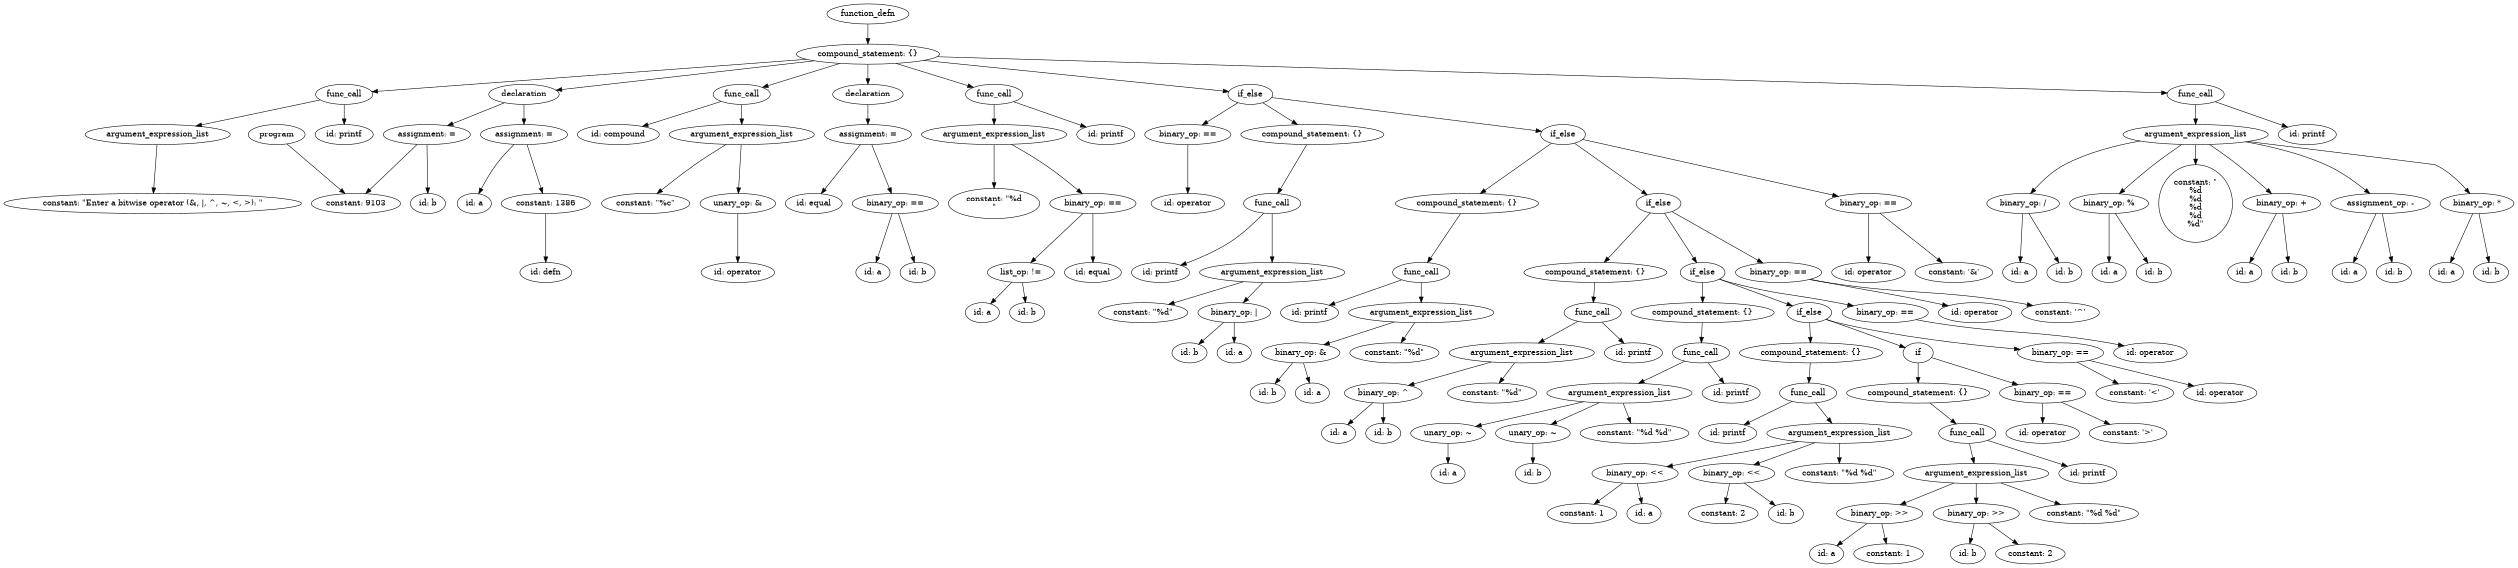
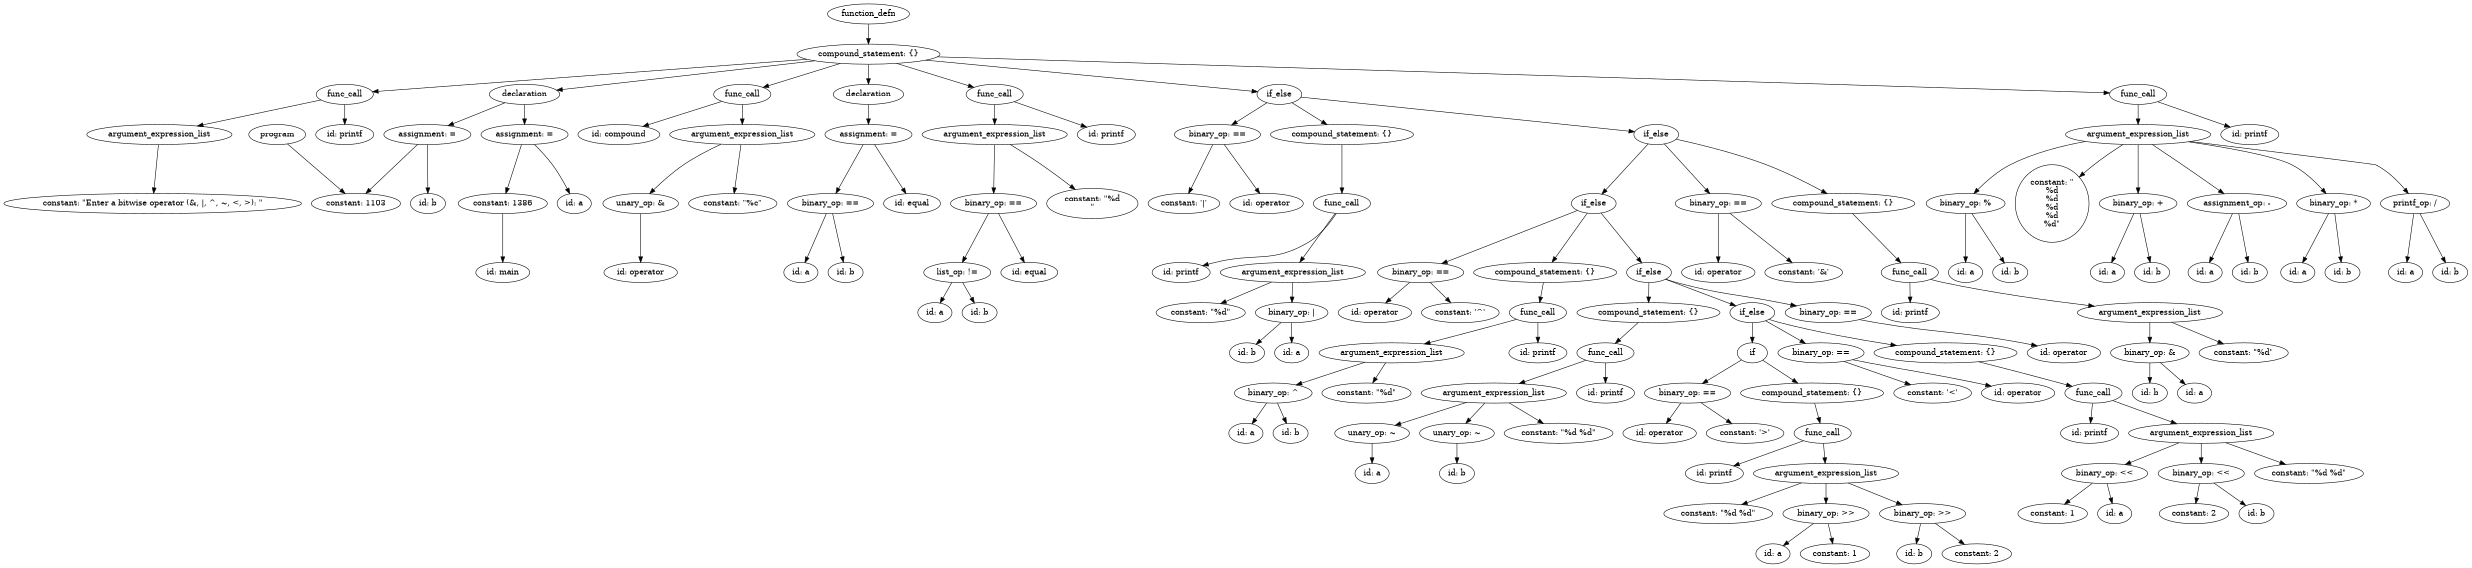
node "constant: 9103": label "constant: 9103" -> "constant: 1103"
node "constant: '|'": added
node "binary_op: /": label "binary_op: /" -> "printf_op: /"
node "id: defn": label "id: defn" -> "id: main"
